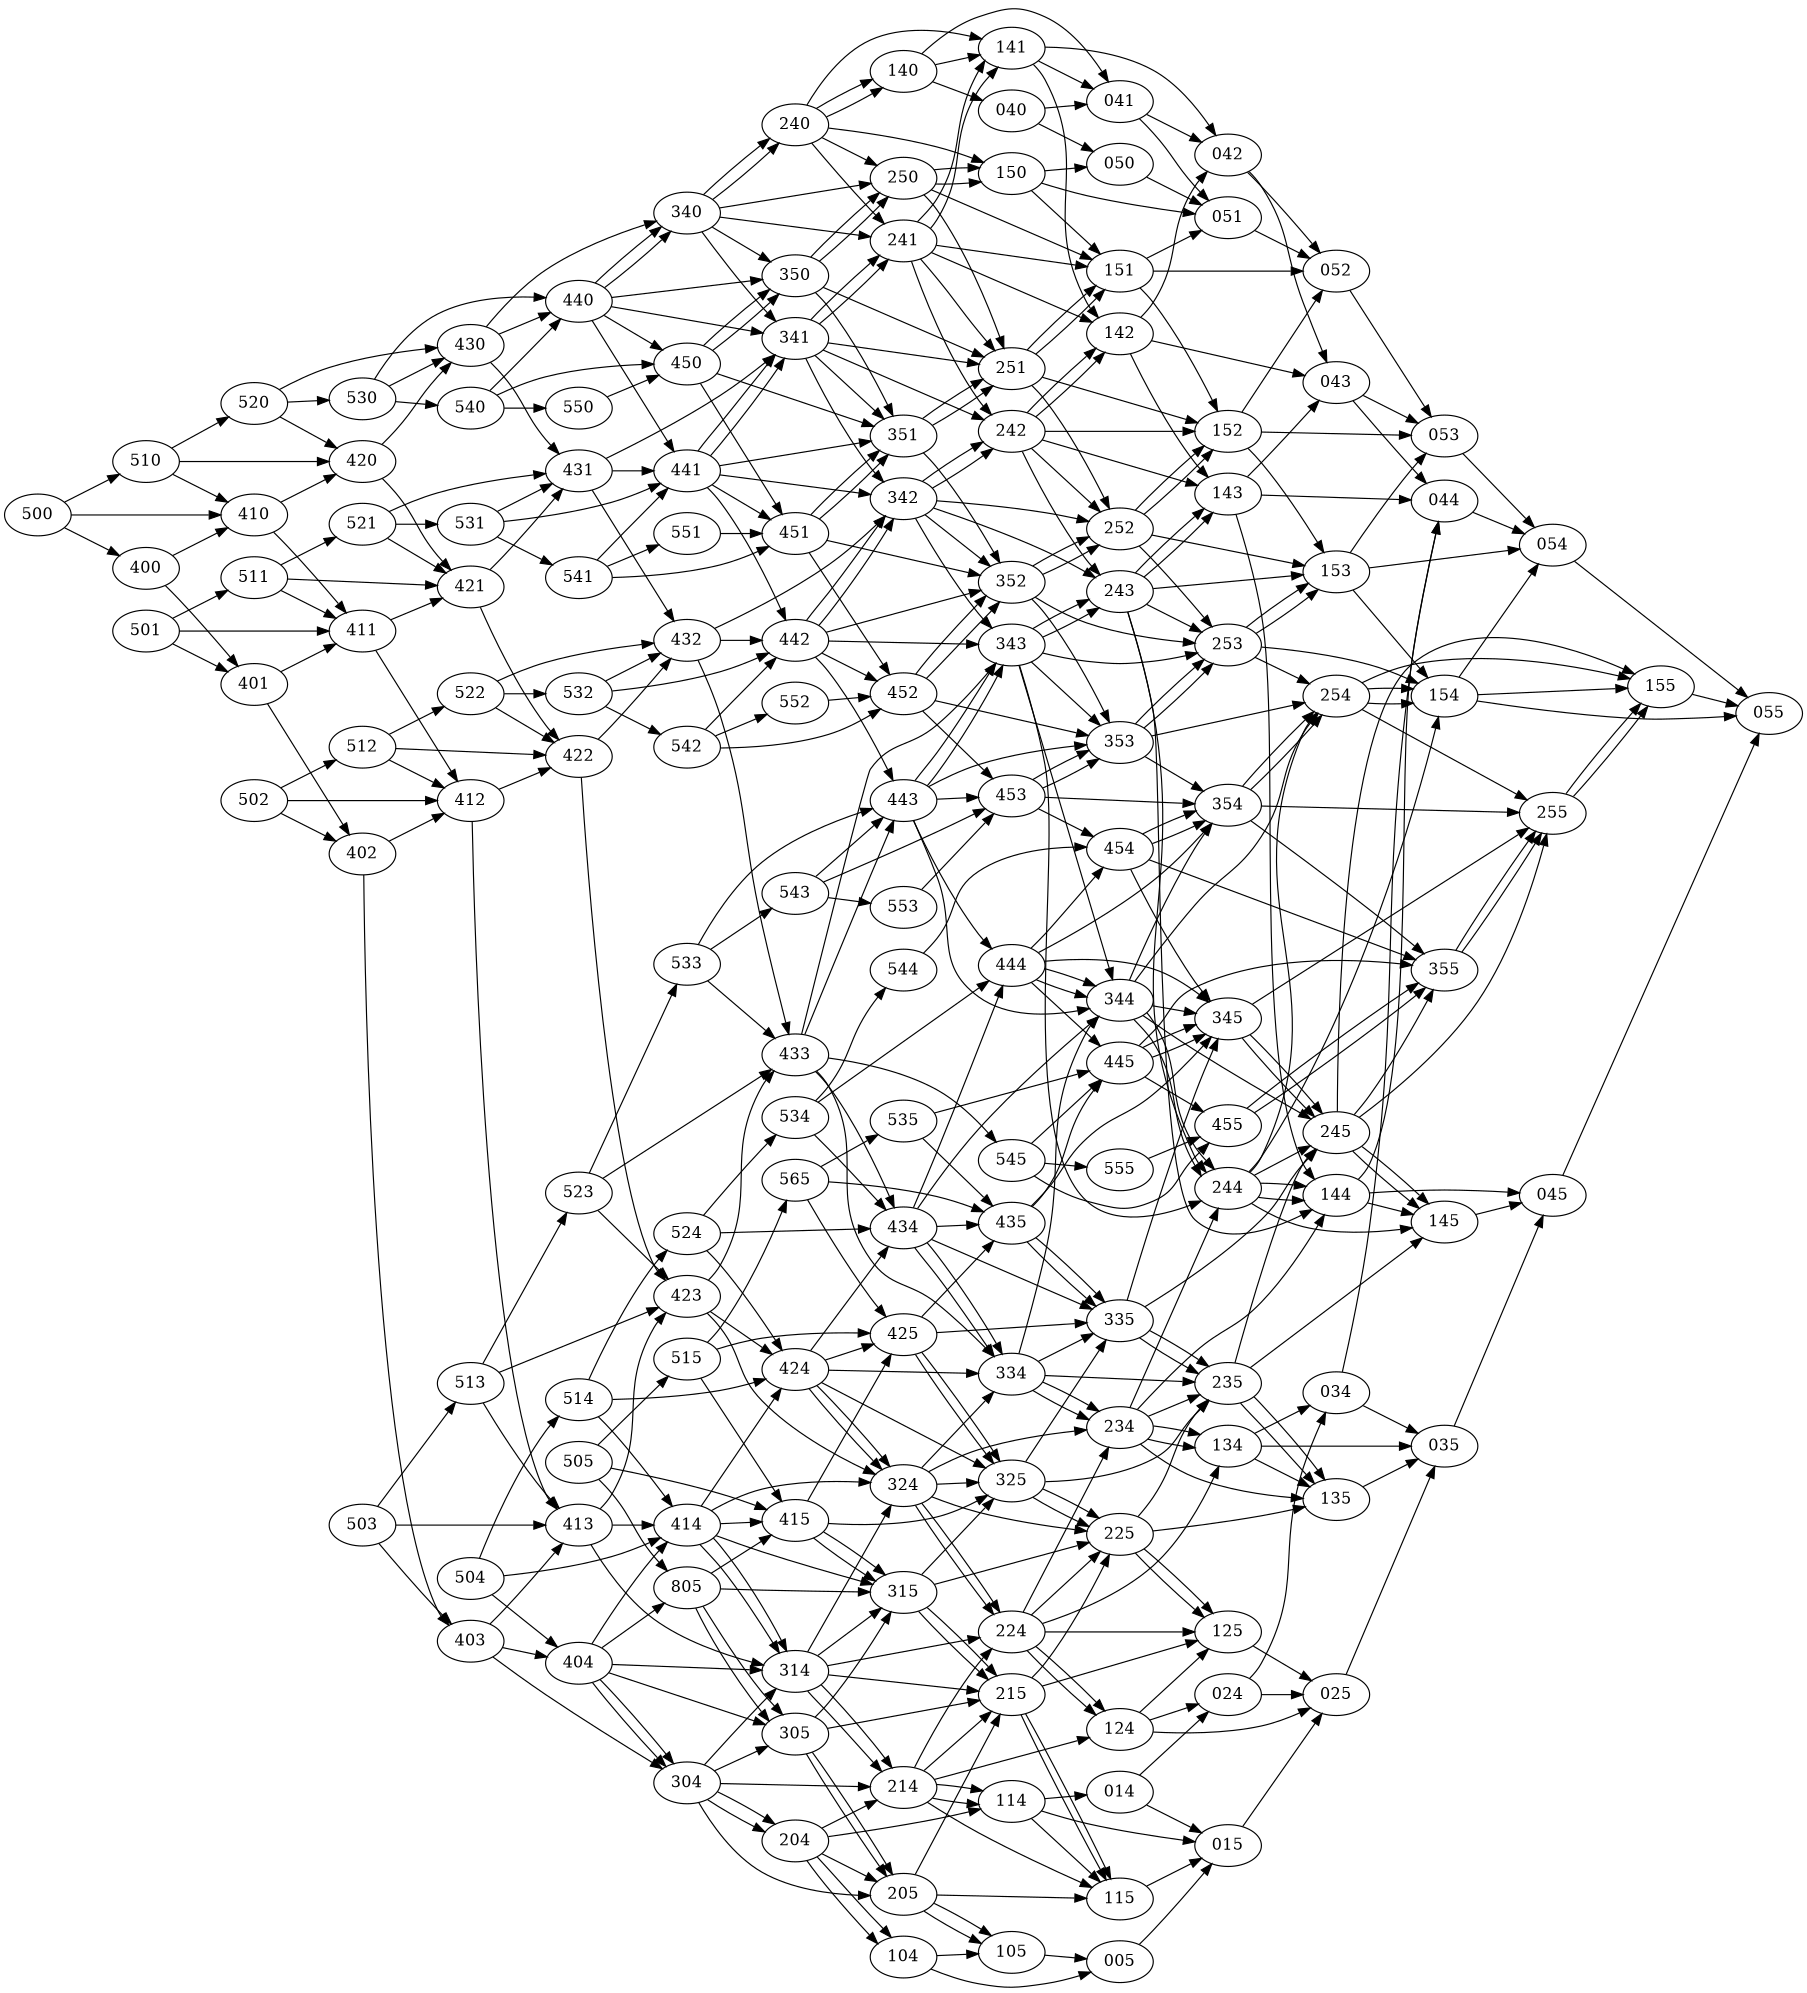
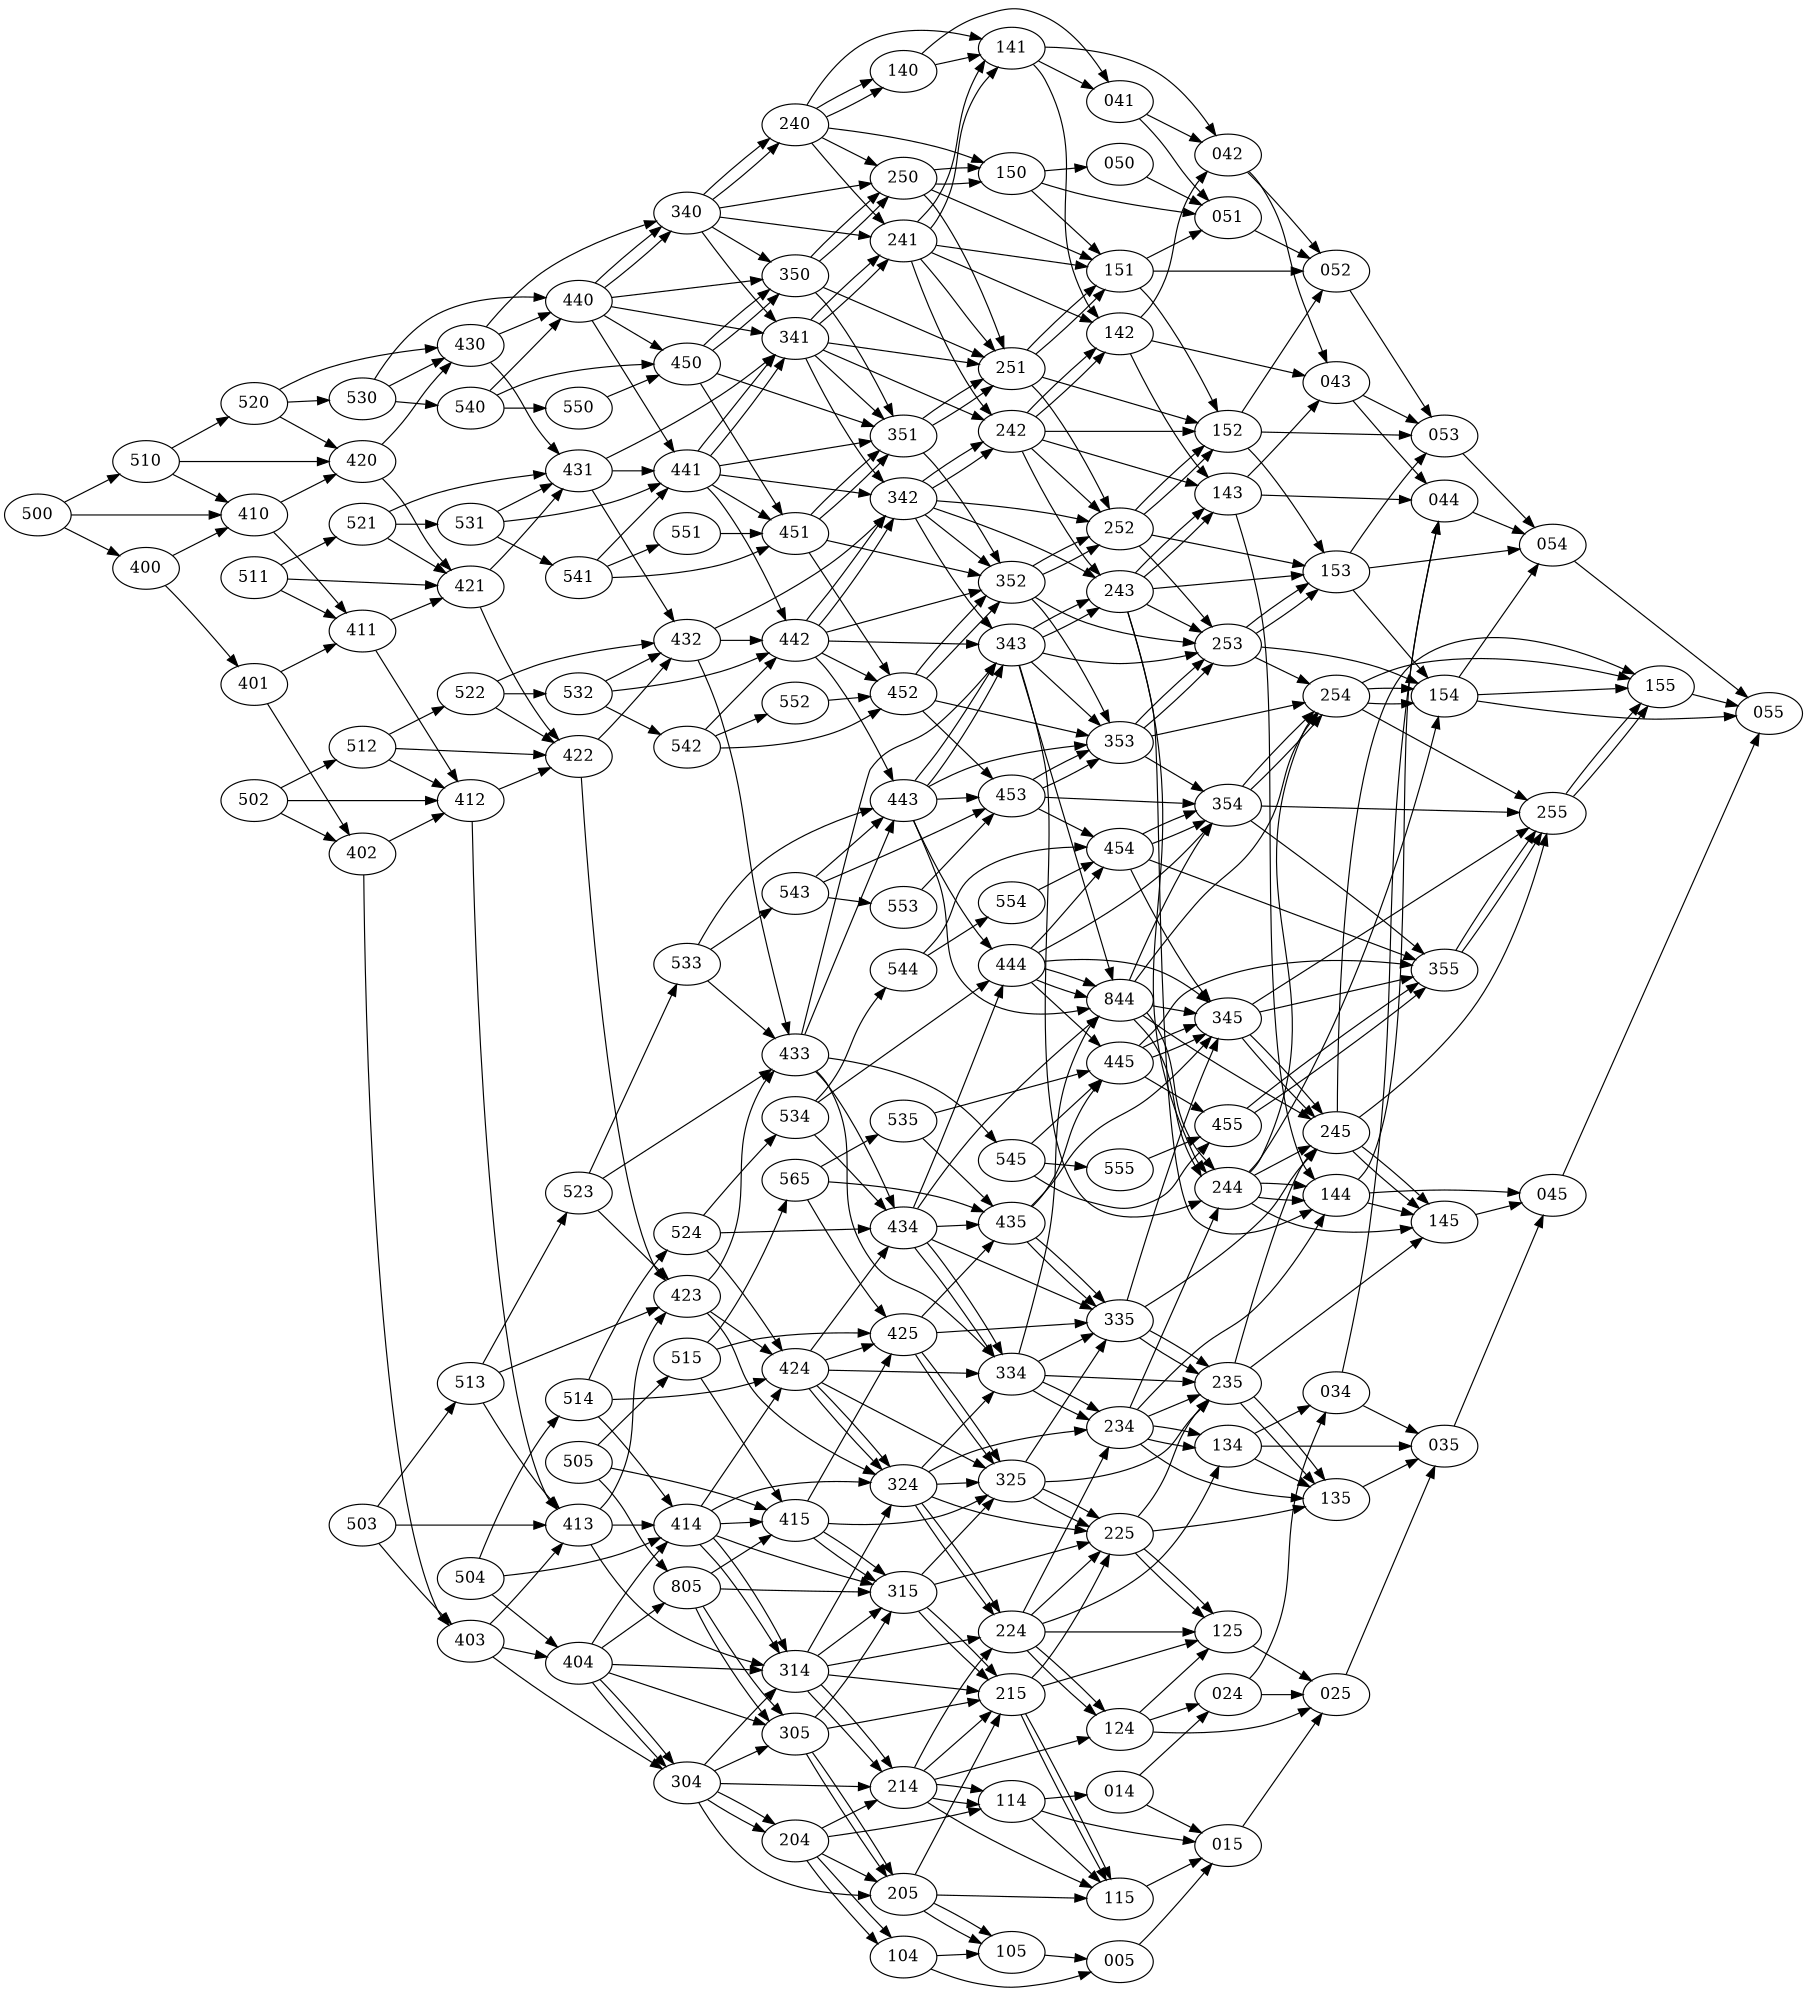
node "040": removed
node "501": removed
node "554": added
node "344": label "344" -> "844"
edge "245" -> "355": now "345" -> "355"
